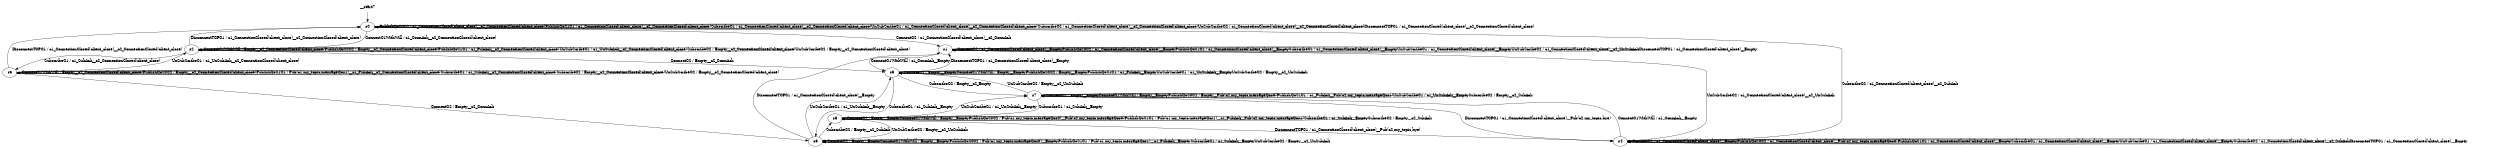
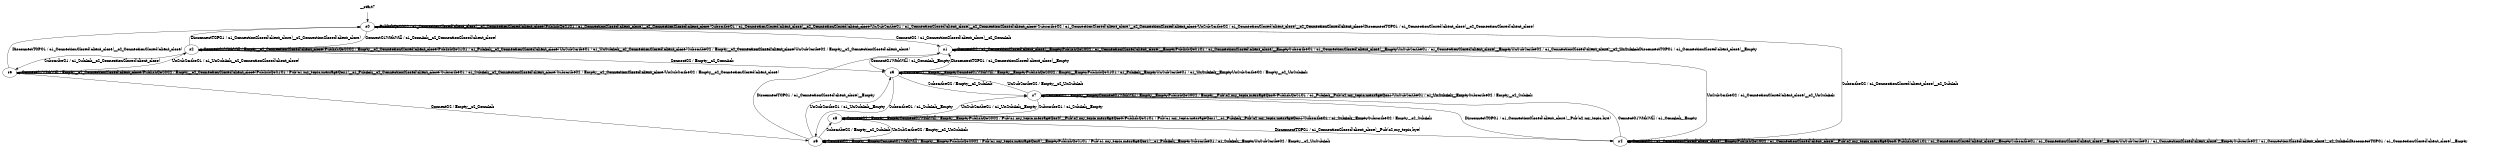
edge "s3" -> "s7": label "SubscribeC2 / Empty__c2_Empty" -> "SubscribeC2 / Empty__c2_SubAck"
